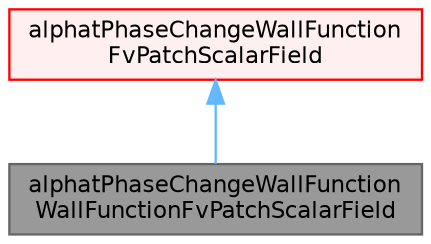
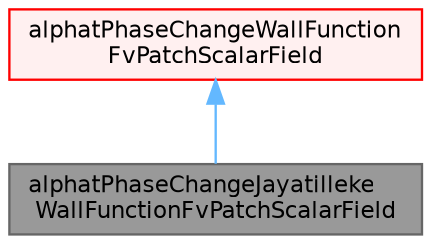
node "alphatPhaseChangeWallFunction WallFunctionFvPatchScalarField": label "alphatPhaseChangeWallFunction WallFunctionFvPatchScalarField" -> "alphatPhaseChangeJayatilleke WallFunctionFvPatchScalarField"
